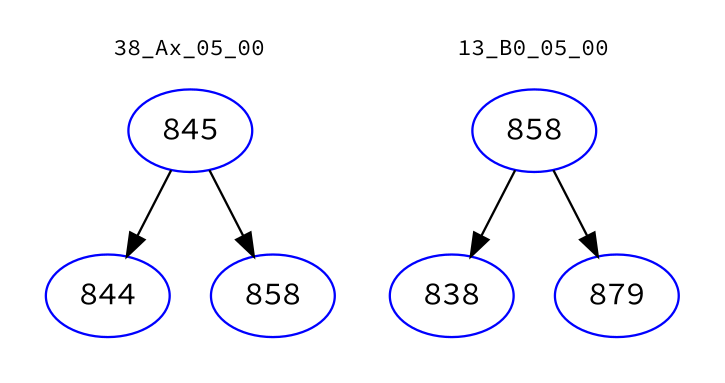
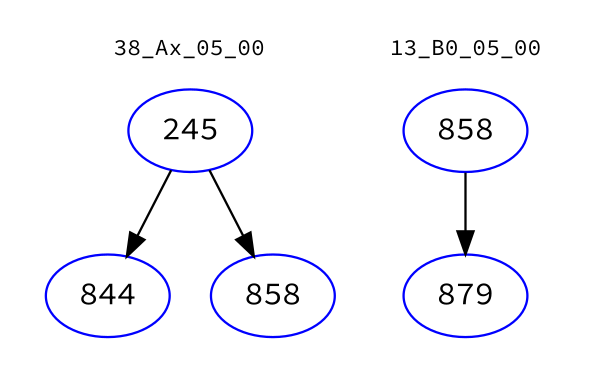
node "845": label "845" -> "245"
node "838": removed
